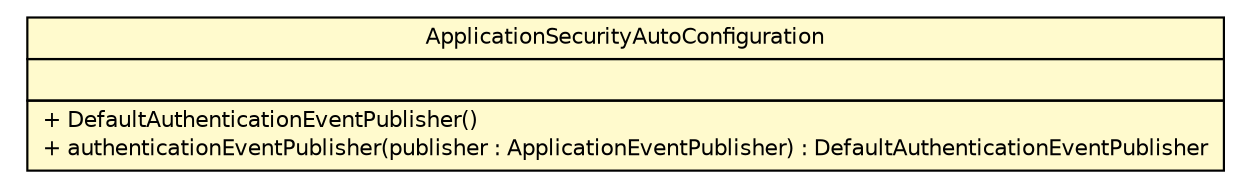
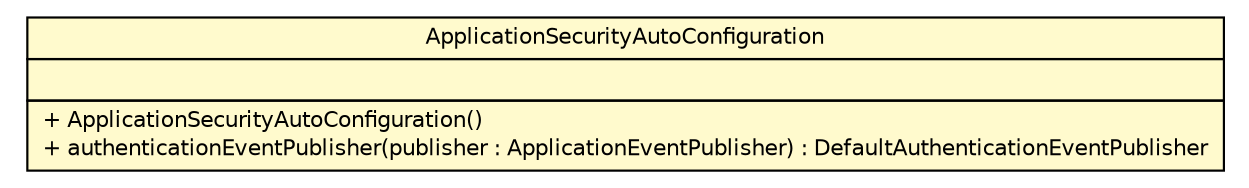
node "ApplicationSecurityAutoConfiguration": text "+ DefaultAuthenticationEventPublisher()" -> "+ ApplicationSecurityAutoConfiguration()"
